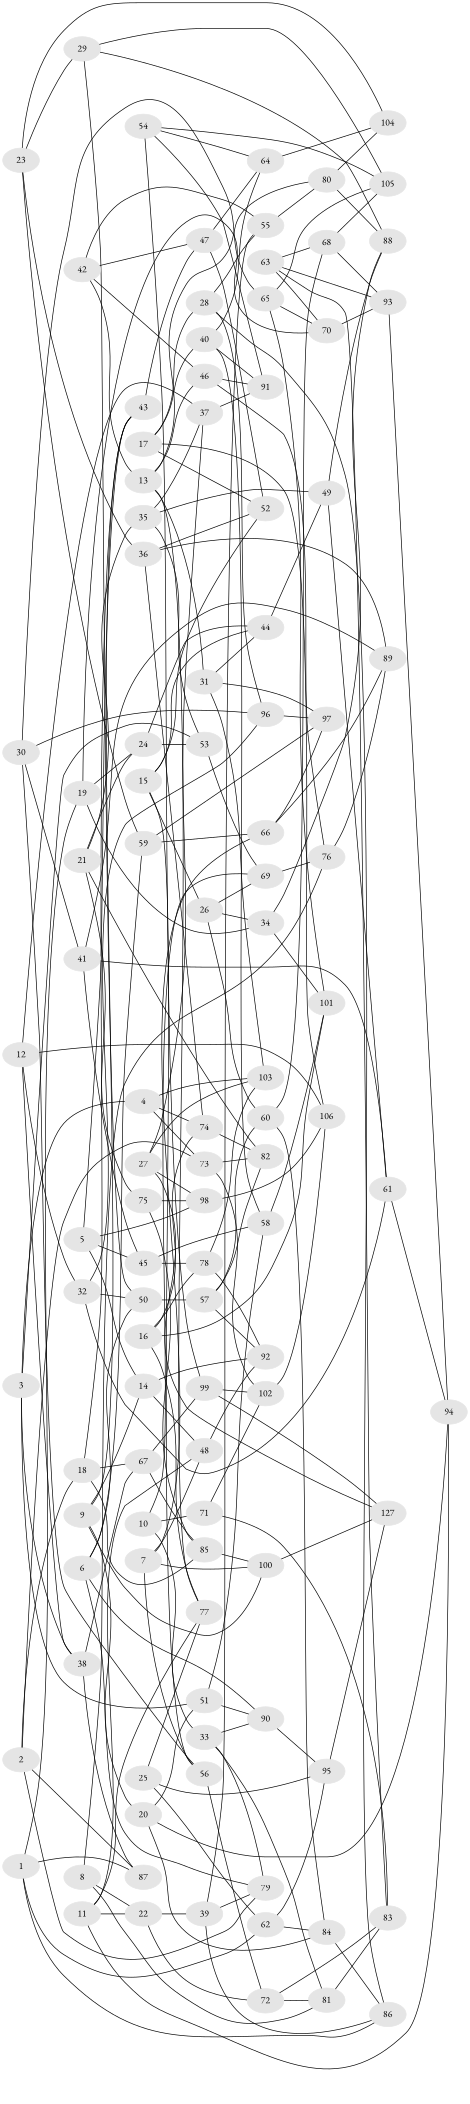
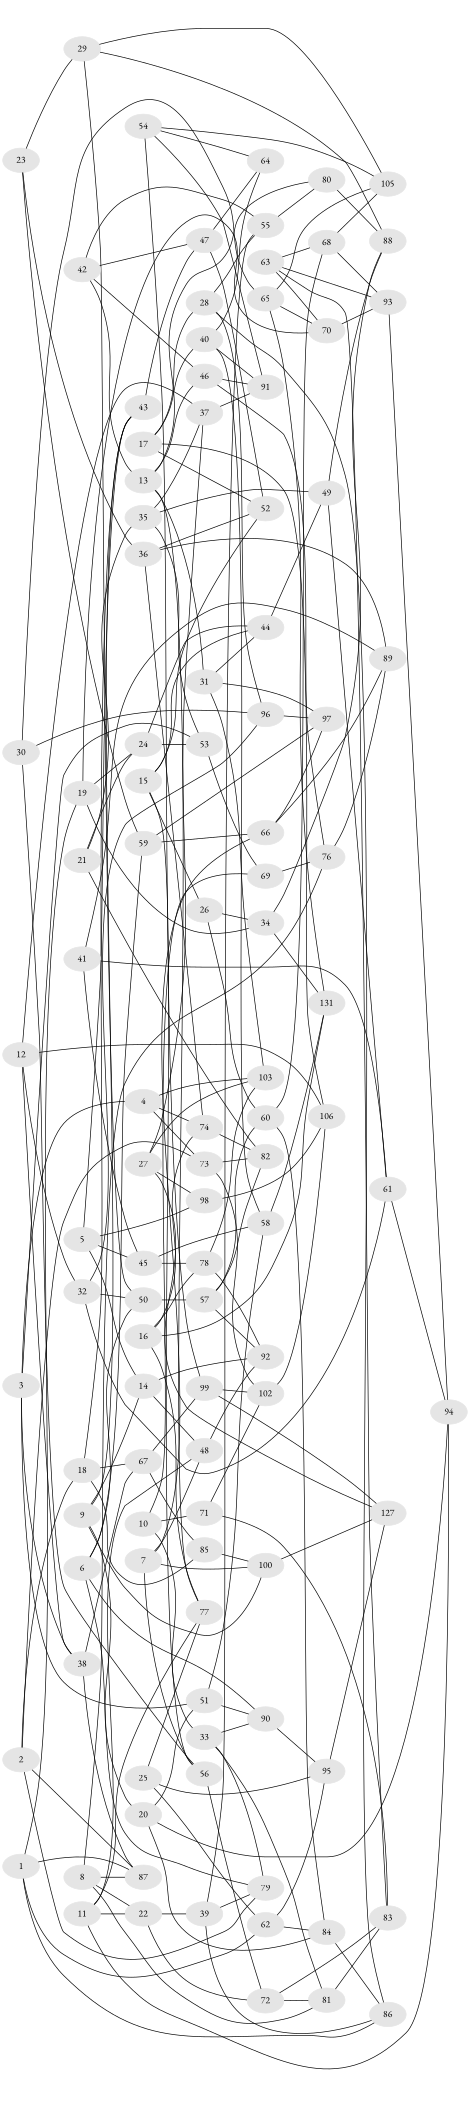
node "104": removed
edge "30" -- "41": removed
edge "69" -- "26": removed
node "101": label "101" -> "131"
node "75": removed
edge "8" -- "87": added
